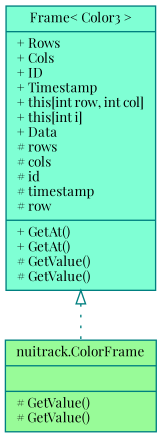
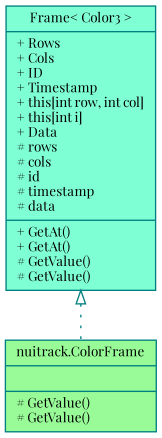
node "Frame< Color3 >": text "# row" -> "# data"
